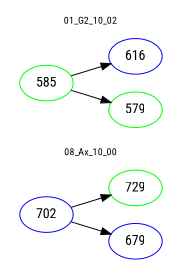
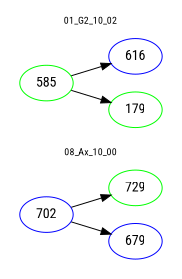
node "579": label "579" -> "179"
